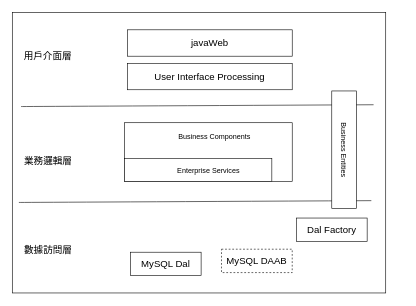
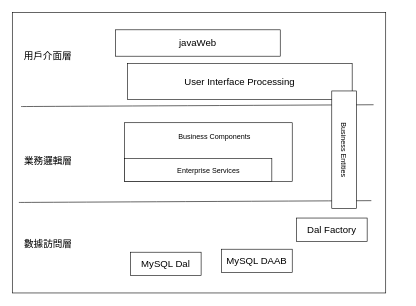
node "javaWeb": moved (210, 43) -> (198, 43)
node "User Interface Processing": size 165x26 -> 225x36
node "數據訪問層": moved (48, 250) -> (48, 244)
node "MySQL DAAB": style dashed -> solid
